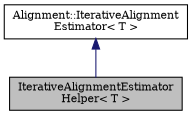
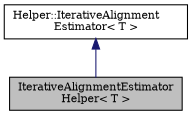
node "Alignment::IterativeAlignment Estimator< T >": label "Alignment::IterativeAlignment Estimator< T >" -> "Helper::IterativeAlignment Estimator< T >"
